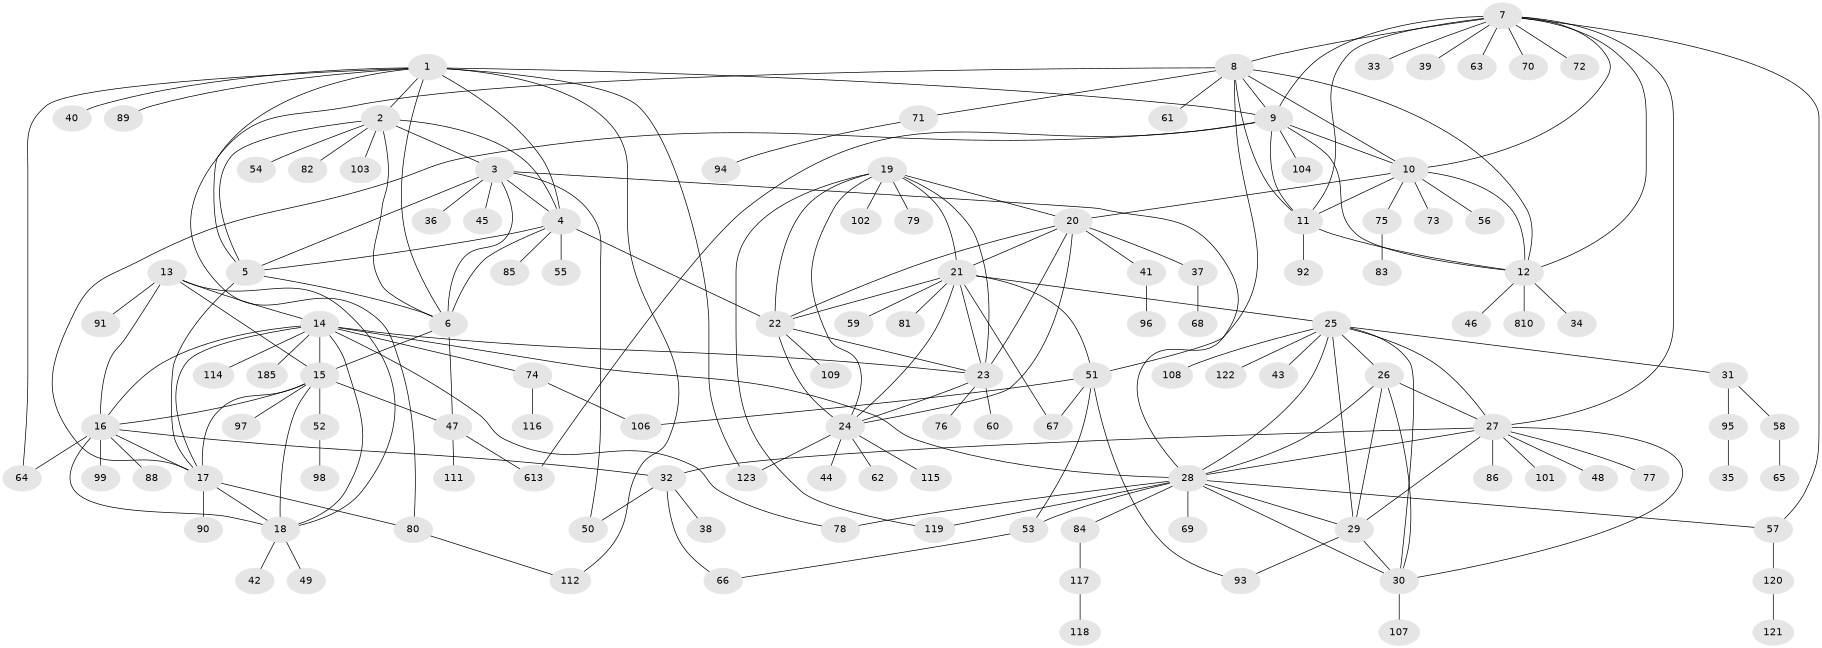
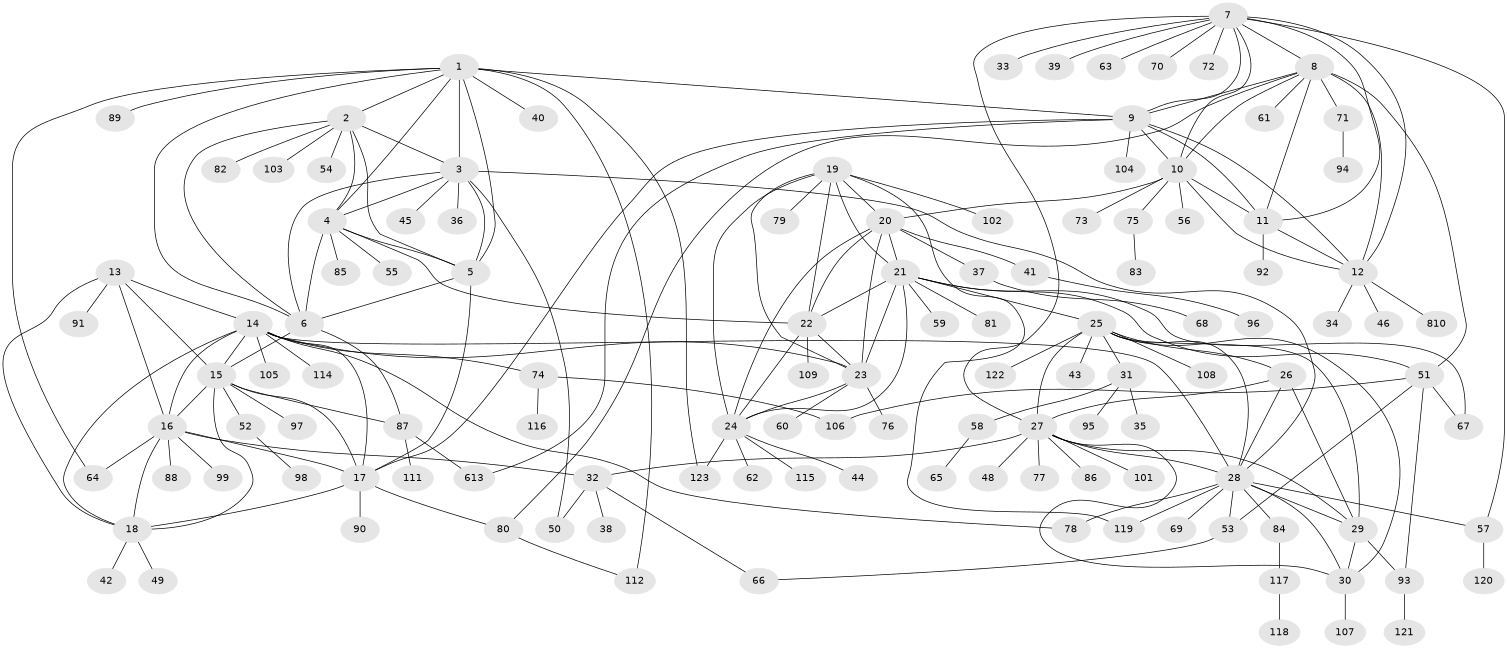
edge "1" -- "3": added
node "185": label "185" -> "105"
node "47": label "47" -> "87"
edge "95" -- "35": now "31" -- "35"
edge "26" -- "30": removed
edge "120" -- "121": now "93" -- "121"
